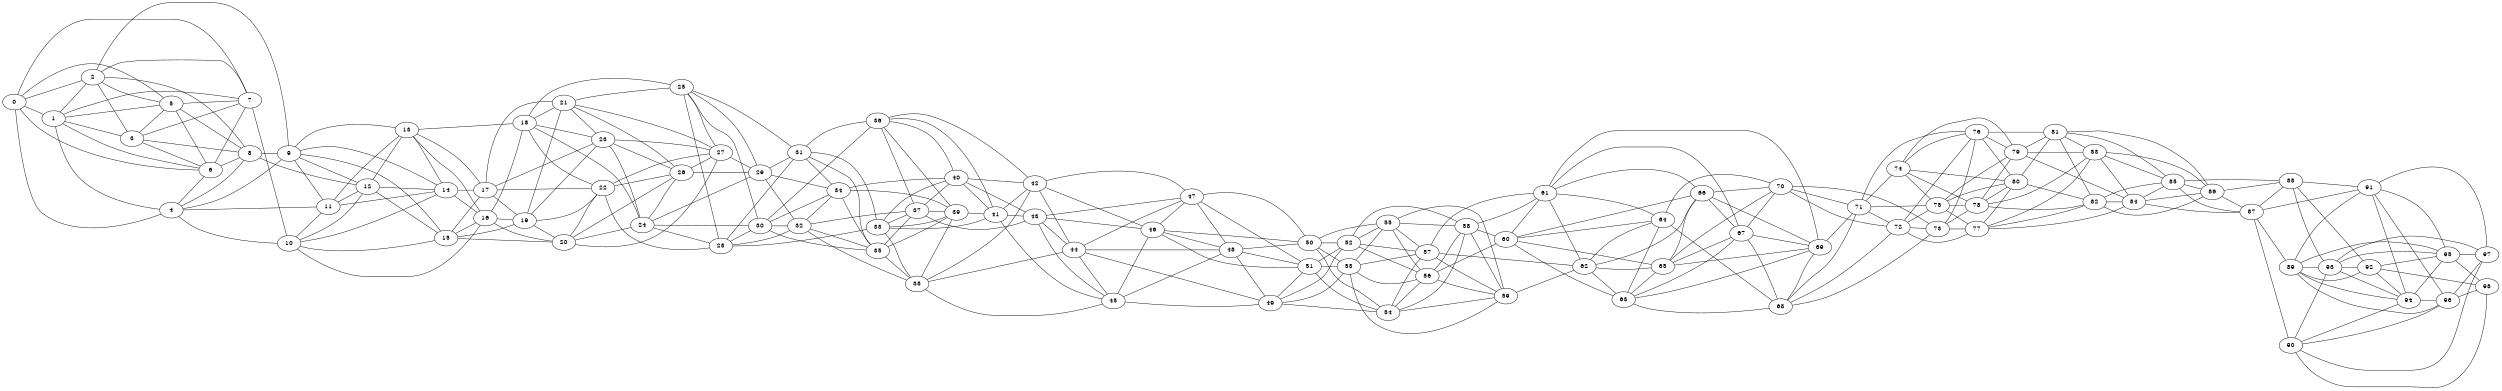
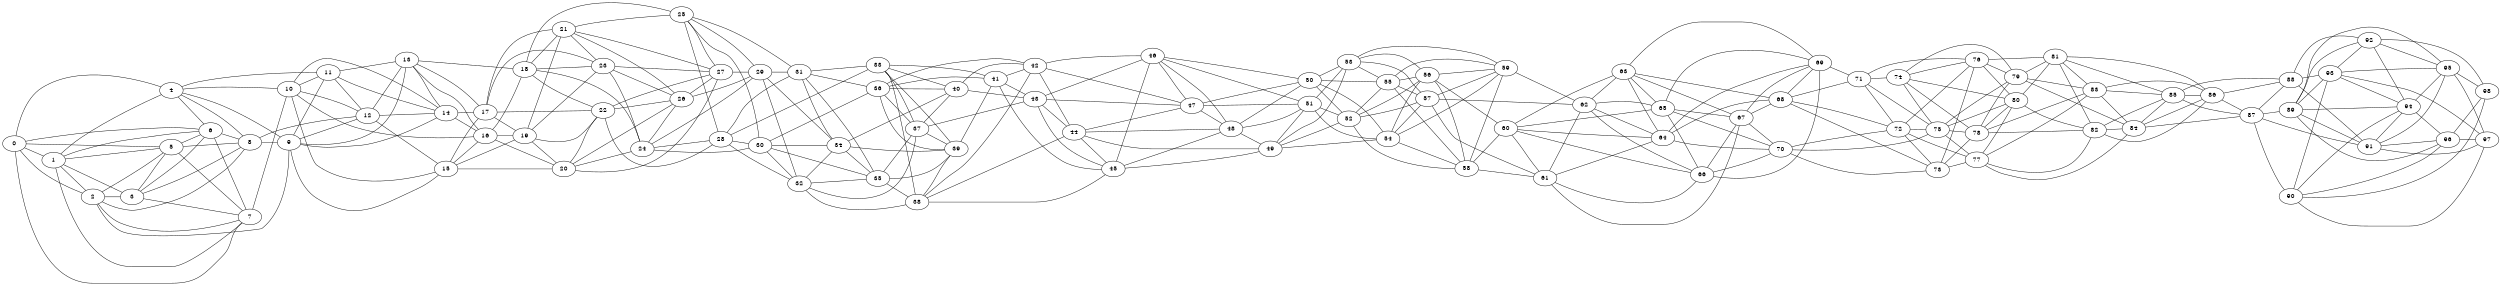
edge "61" -- "69": now "64" -- "69"
edge "40" -- "41": removed
edge "70" -- "71": now "70" -- "75"
